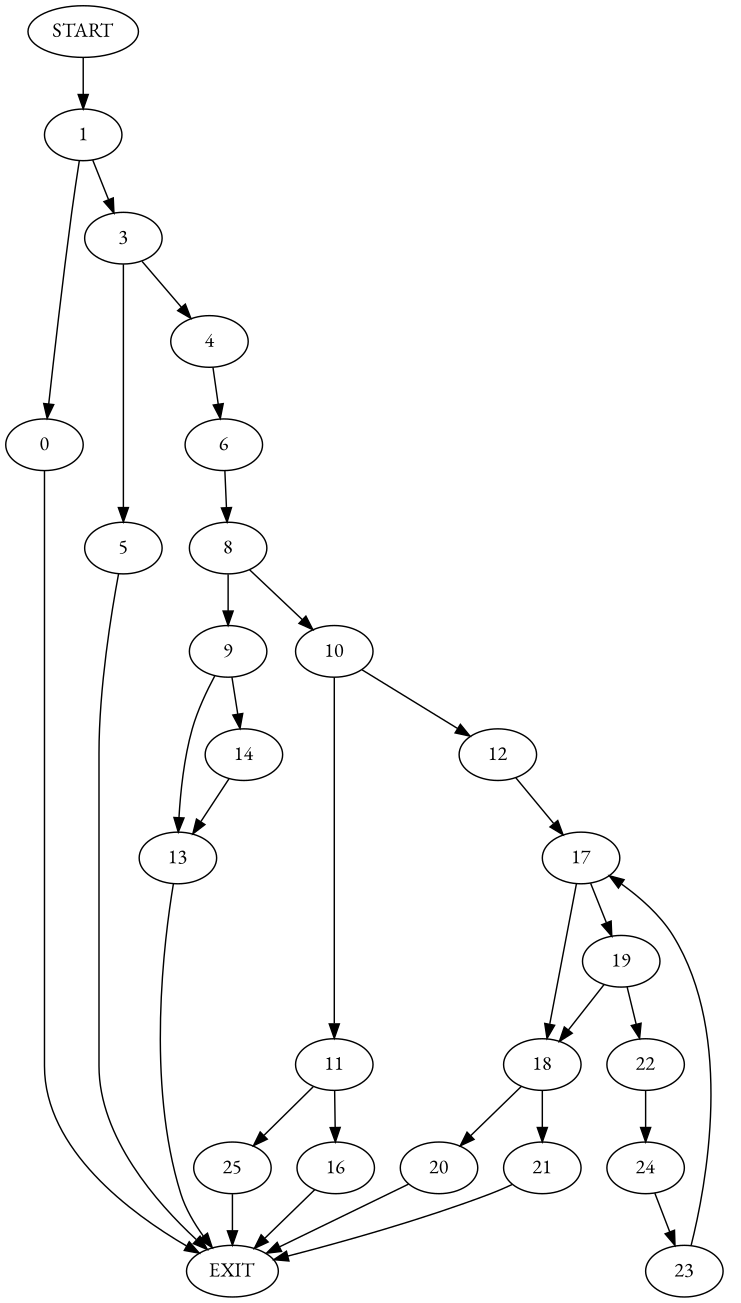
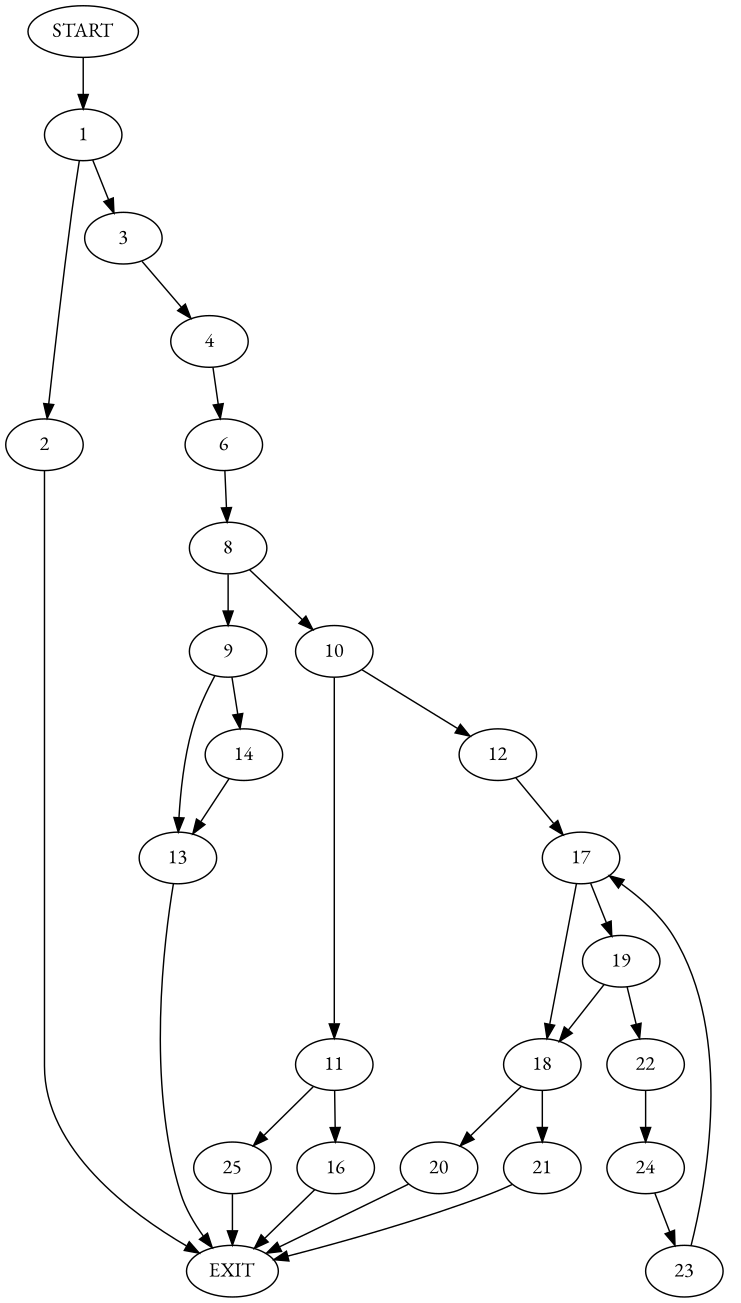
node "0": label "0" -> "2"
node "5": removed
